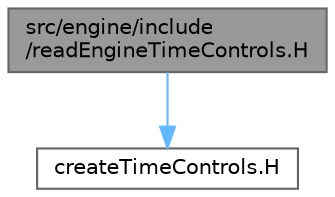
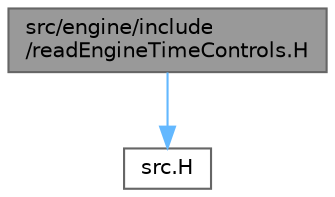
node "createTimeControls.H": label "createTimeControls.H" -> "src.H"
